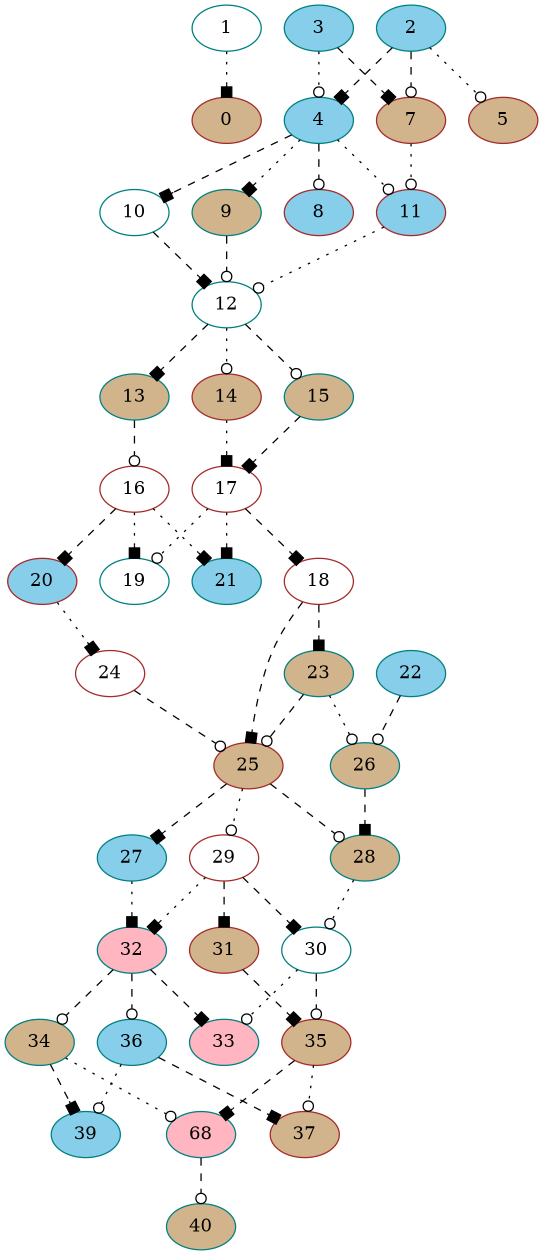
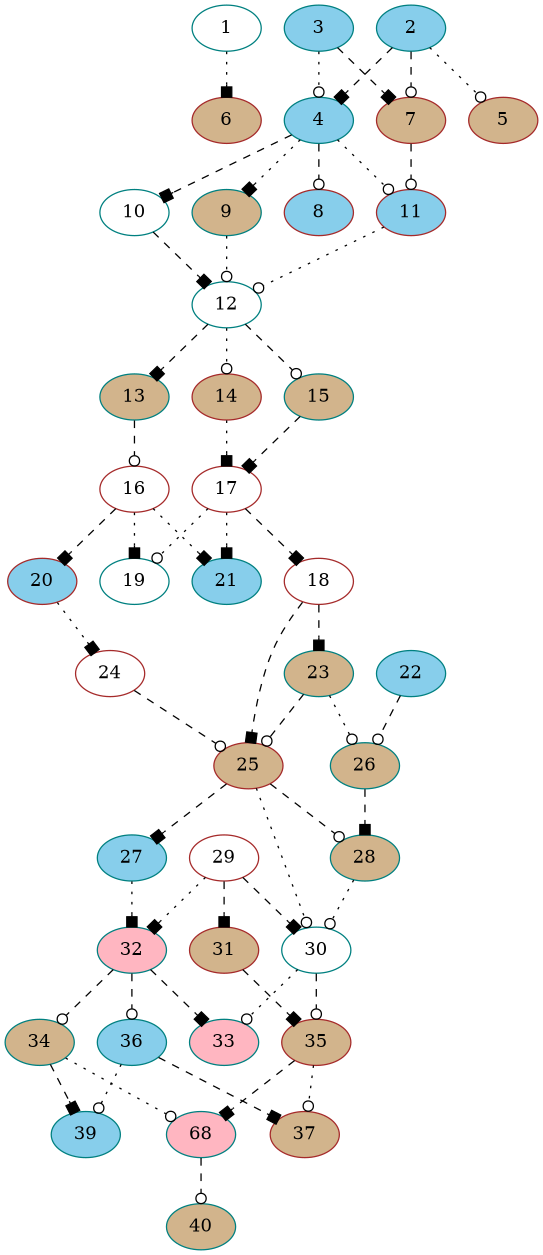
node "0": label "0" -> "6"
edge "7" -> "11": style dotted -> dashed
edge "9" -> "12": style dashed -> dotted
edge "25" -> "29": now "25" -> "30"
